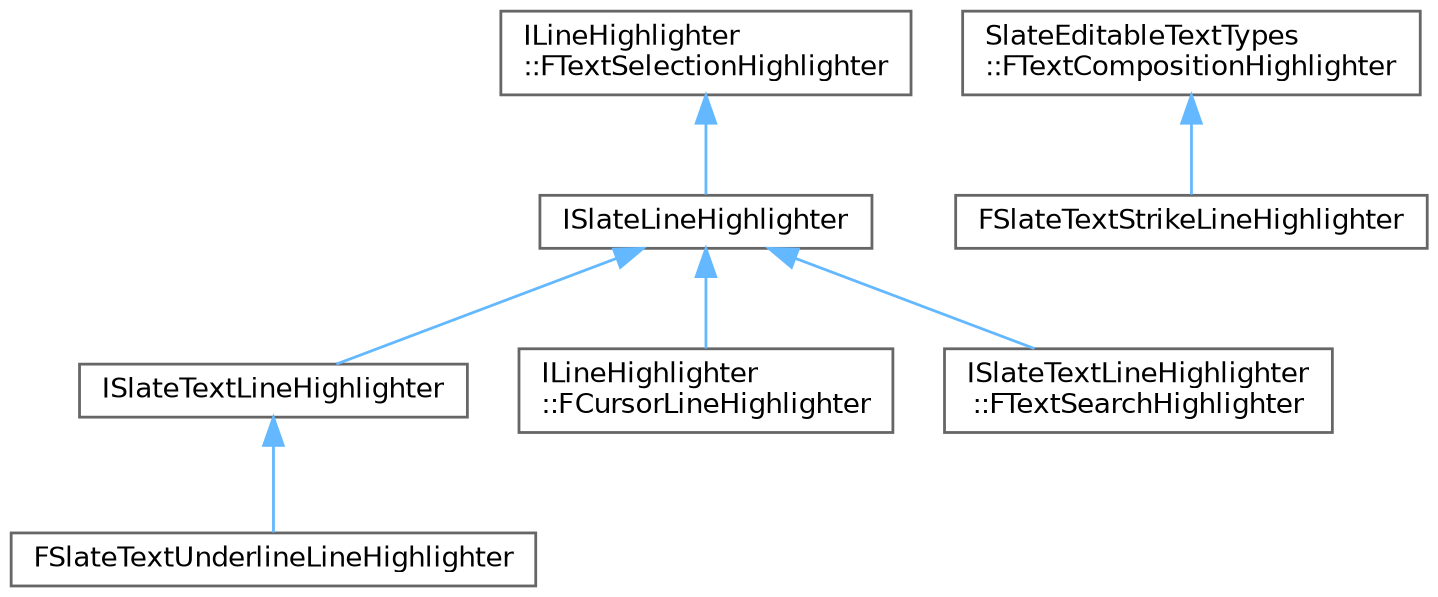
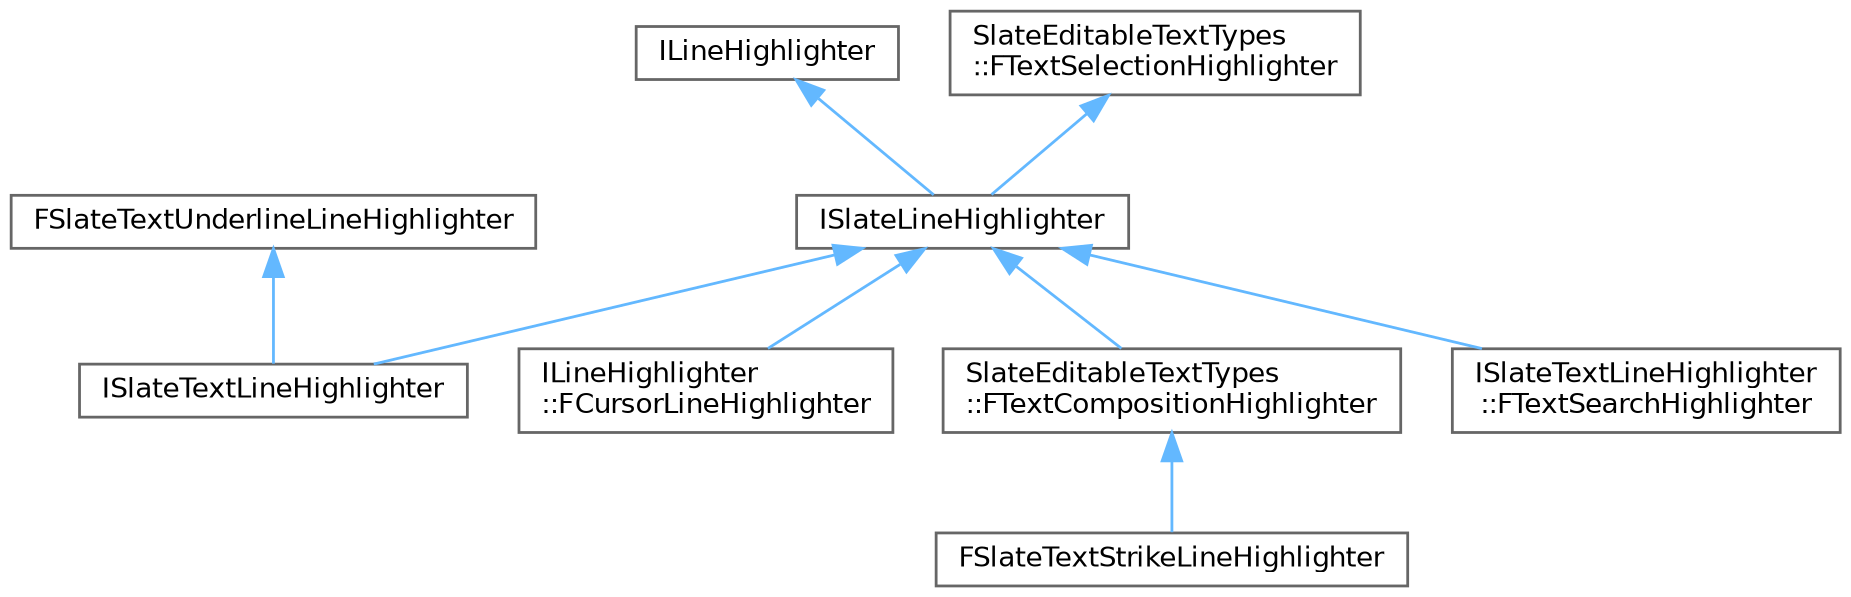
node "ILineHighlighter ::FTextSelectionHighlighter": label "ILineHighlighter ::FTextSelectionHighlighter" -> "SlateEditableTextTypes ::FTextSelectionHighlighter"
node "ILineHighlighter": added
edge "SlateEditableTextTypes ::FTextCompositionHighlighter" -> "ISlateLineHighlighter": added
edge "FSlateTextUnderlineLineHighlighter" -> "ISlateTextLineHighlighter": reversed
